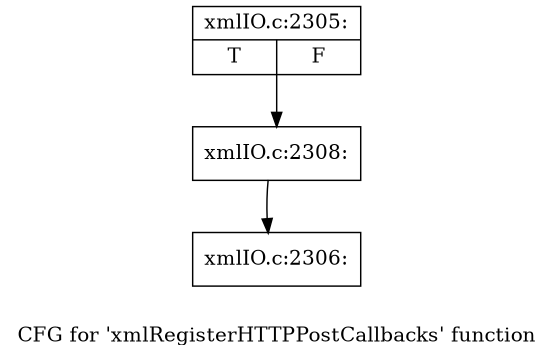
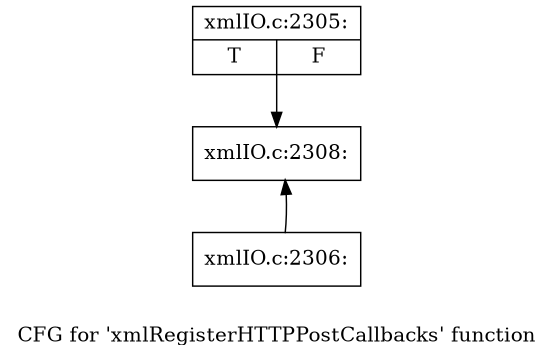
edge "xmlIO.c:2308:" -> "xmlIO.c:2306:": reversed
